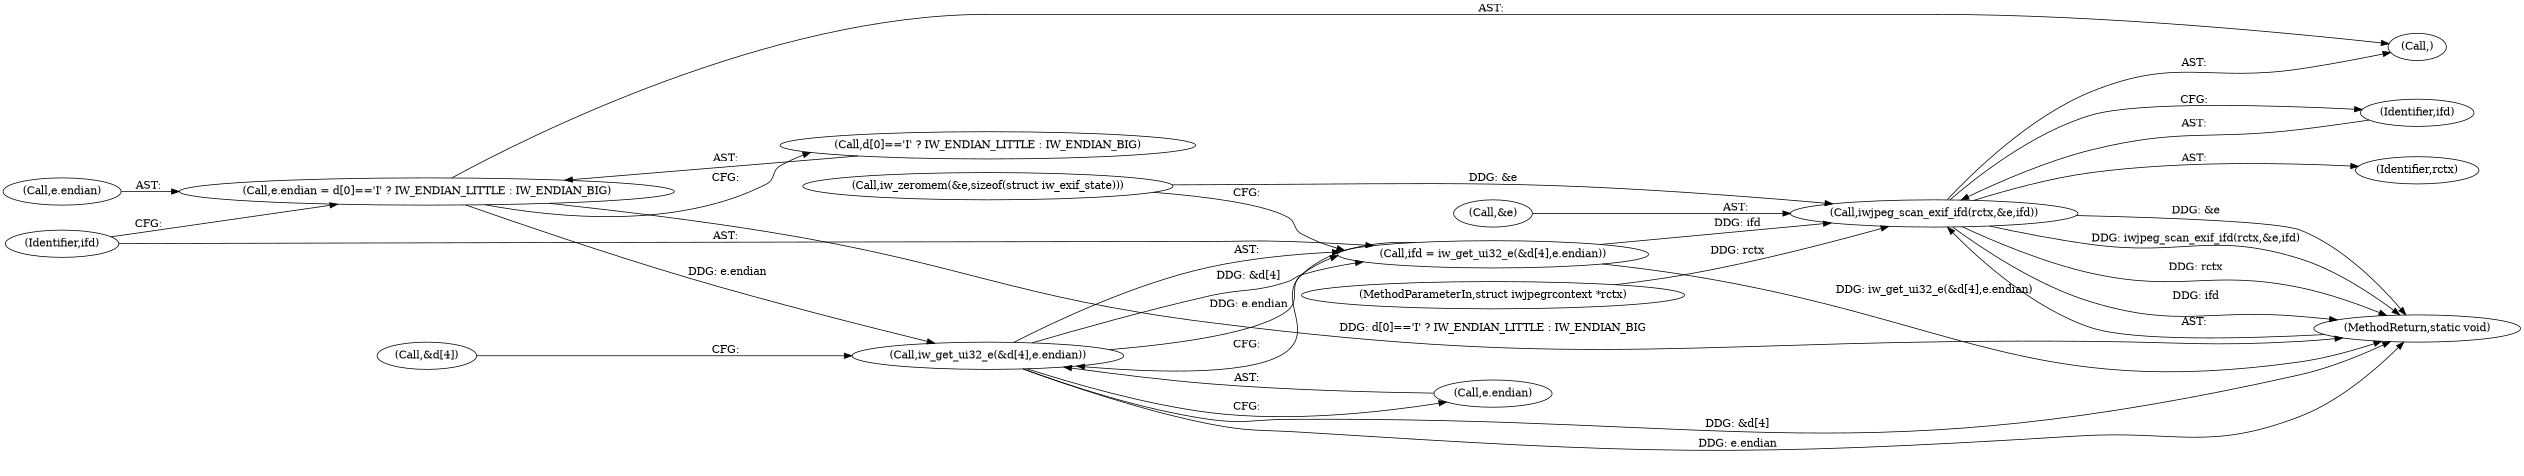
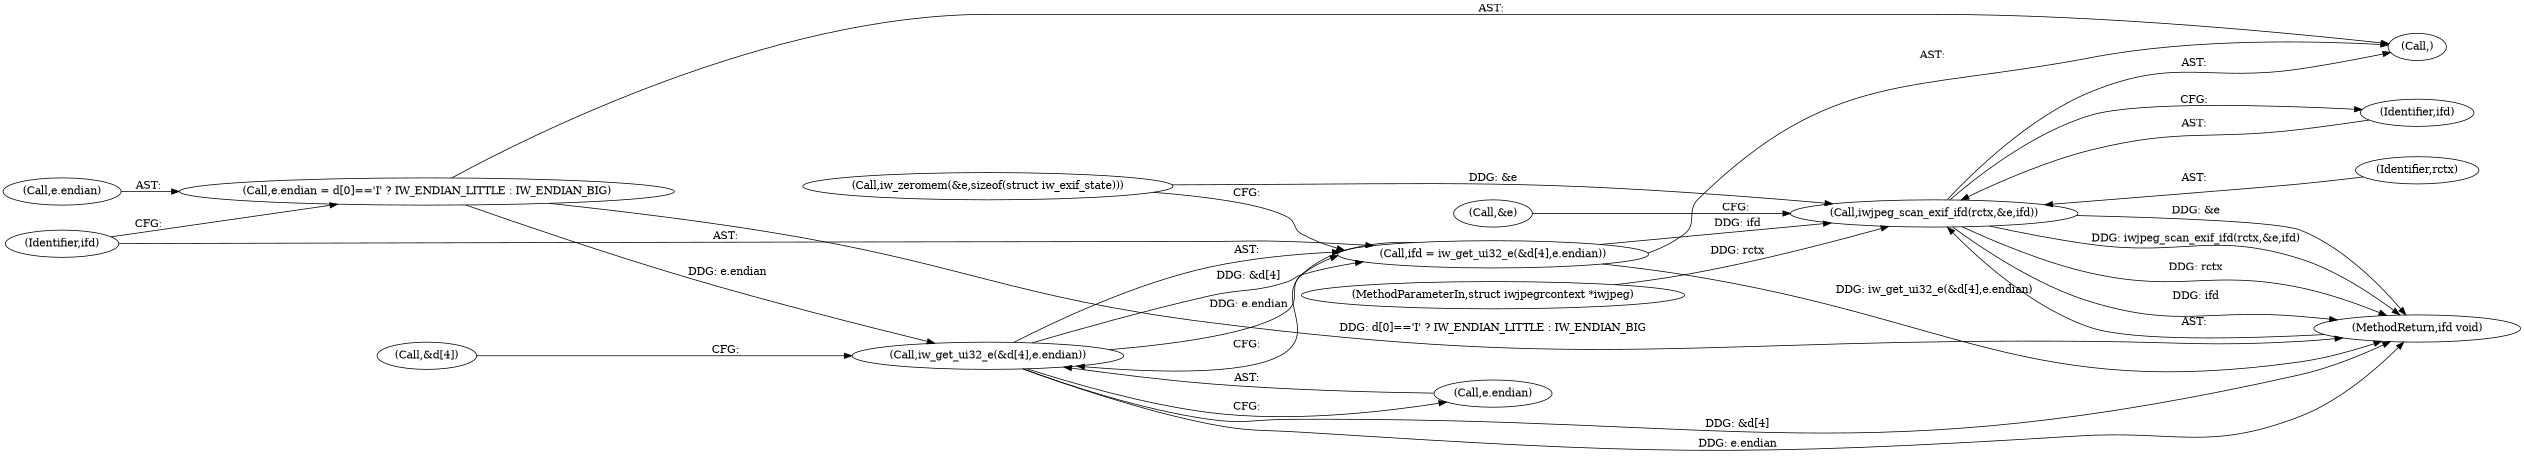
edge "(Call,ifd = iw_get_ui32_e(&d[4],e.endian))" -> "(Call,)": added, label "AST:"
node "(Call,d[0]=='I' ? IW_ENDIAN_LITTLE : IW_ENDIAN_BIG)": removed
edge "(Call,iwjpeg_scan_exif_ifd(rctx,&e,ifd))" -> "(Identifier,rctx)": reversed
edge "(Call,&e)" -> "(Call,iwjpeg_scan_exif_ifd(rctx,&e,ifd))": label "AST: " -> "CFG: "
node "(MethodParameterIn,struct iwjpegrcontext *rctx)": label "(MethodParameterIn,struct iwjpegrcontext *rctx)" -> "(MethodParameterIn,struct iwjpegrcontext *iwjpeg)"
node "(MethodReturn,static void)": label "(MethodReturn,static void)" -> "(MethodReturn,ifd void)"
